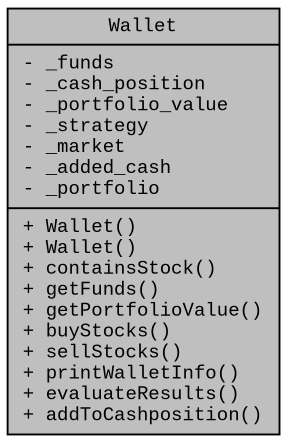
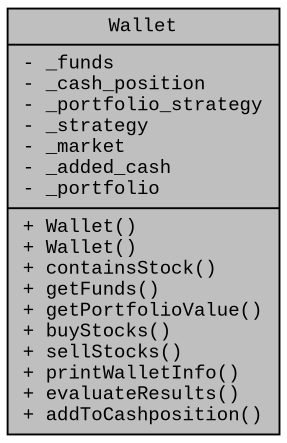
node "Wallet": text "- _portfolio_value" -> "- _portfolio_strategy"
